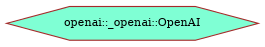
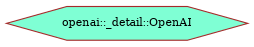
node "openai::_openai::OpenAI": label "openai::_openai::OpenAI" -> "openai::_detail::OpenAI"
